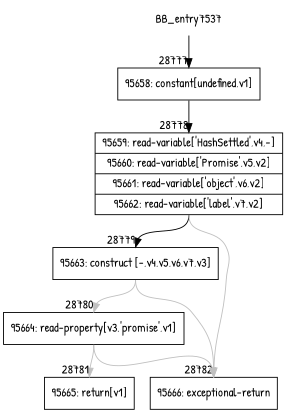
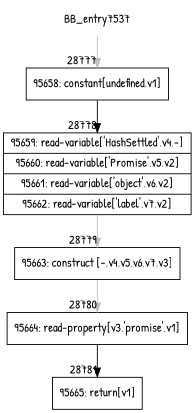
edge "BB_entry7537" -> "95658: constant[undefined,v1]": color black -> gray
edge "95659: read-variable['HashSettled',v4,-]" -> "95663: construct [-,v4,v5,v6,v7,v3]": color black -> gray
edge "95664: read-property[v3,'promise',v1]" -> "95665: return[v1]": color gray -> black
node "95666: exceptional-return": removed
